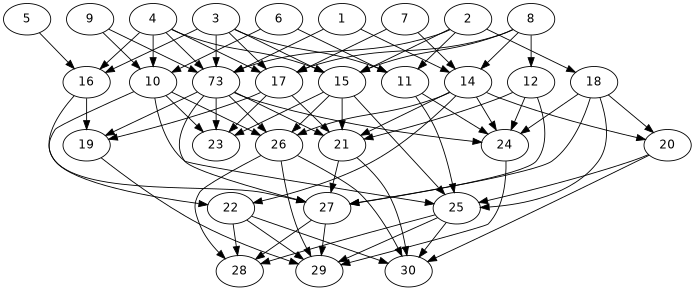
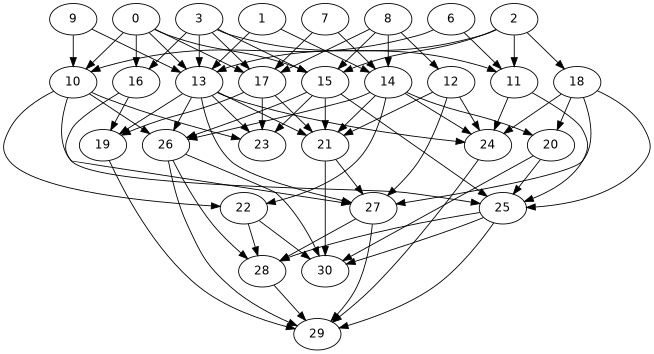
node "5": removed
node "4": label "4" -> "0"
node "73": label "73" -> "13"
edge "22" -> "29": now "28" -> "29"
